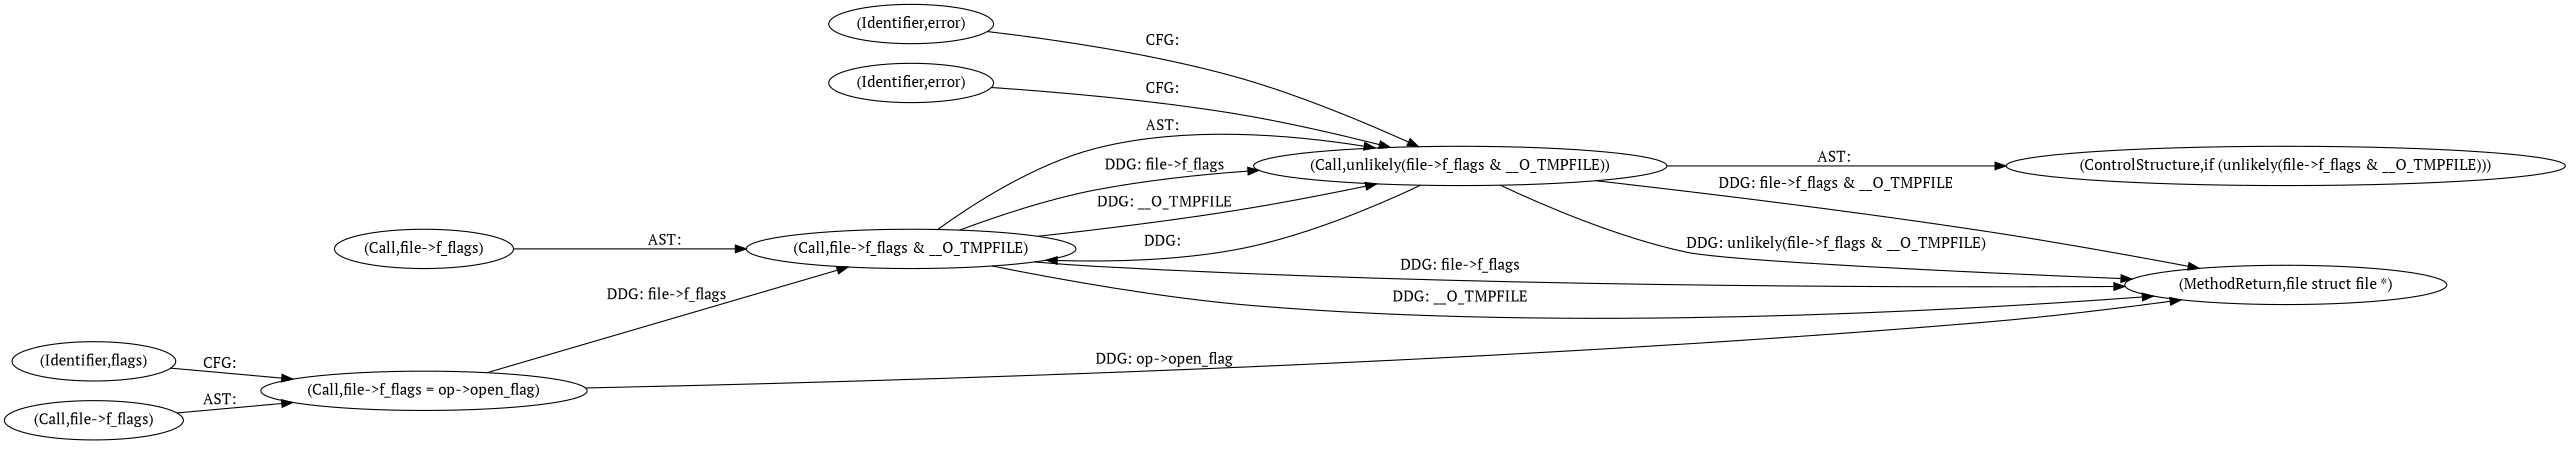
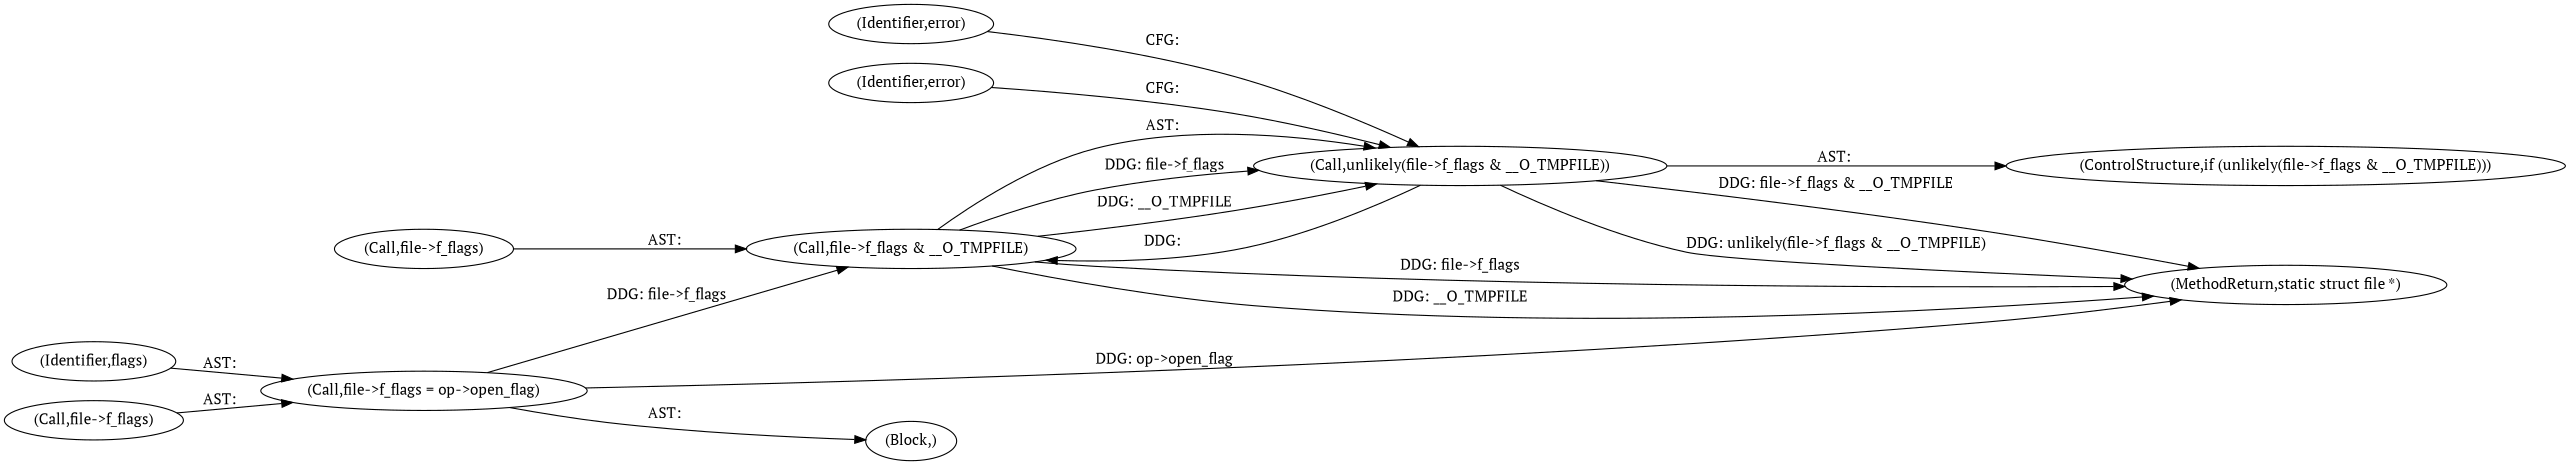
node "(MethodReturn,file struct file *)": label "(MethodReturn,file struct file *)" -> "(MethodReturn,static struct file *)"
edge "(Identifier,flags)" -> "(Call,file->f_flags = op->open_flag)": label "CFG: " -> "AST: "
node "(Block,)": added
